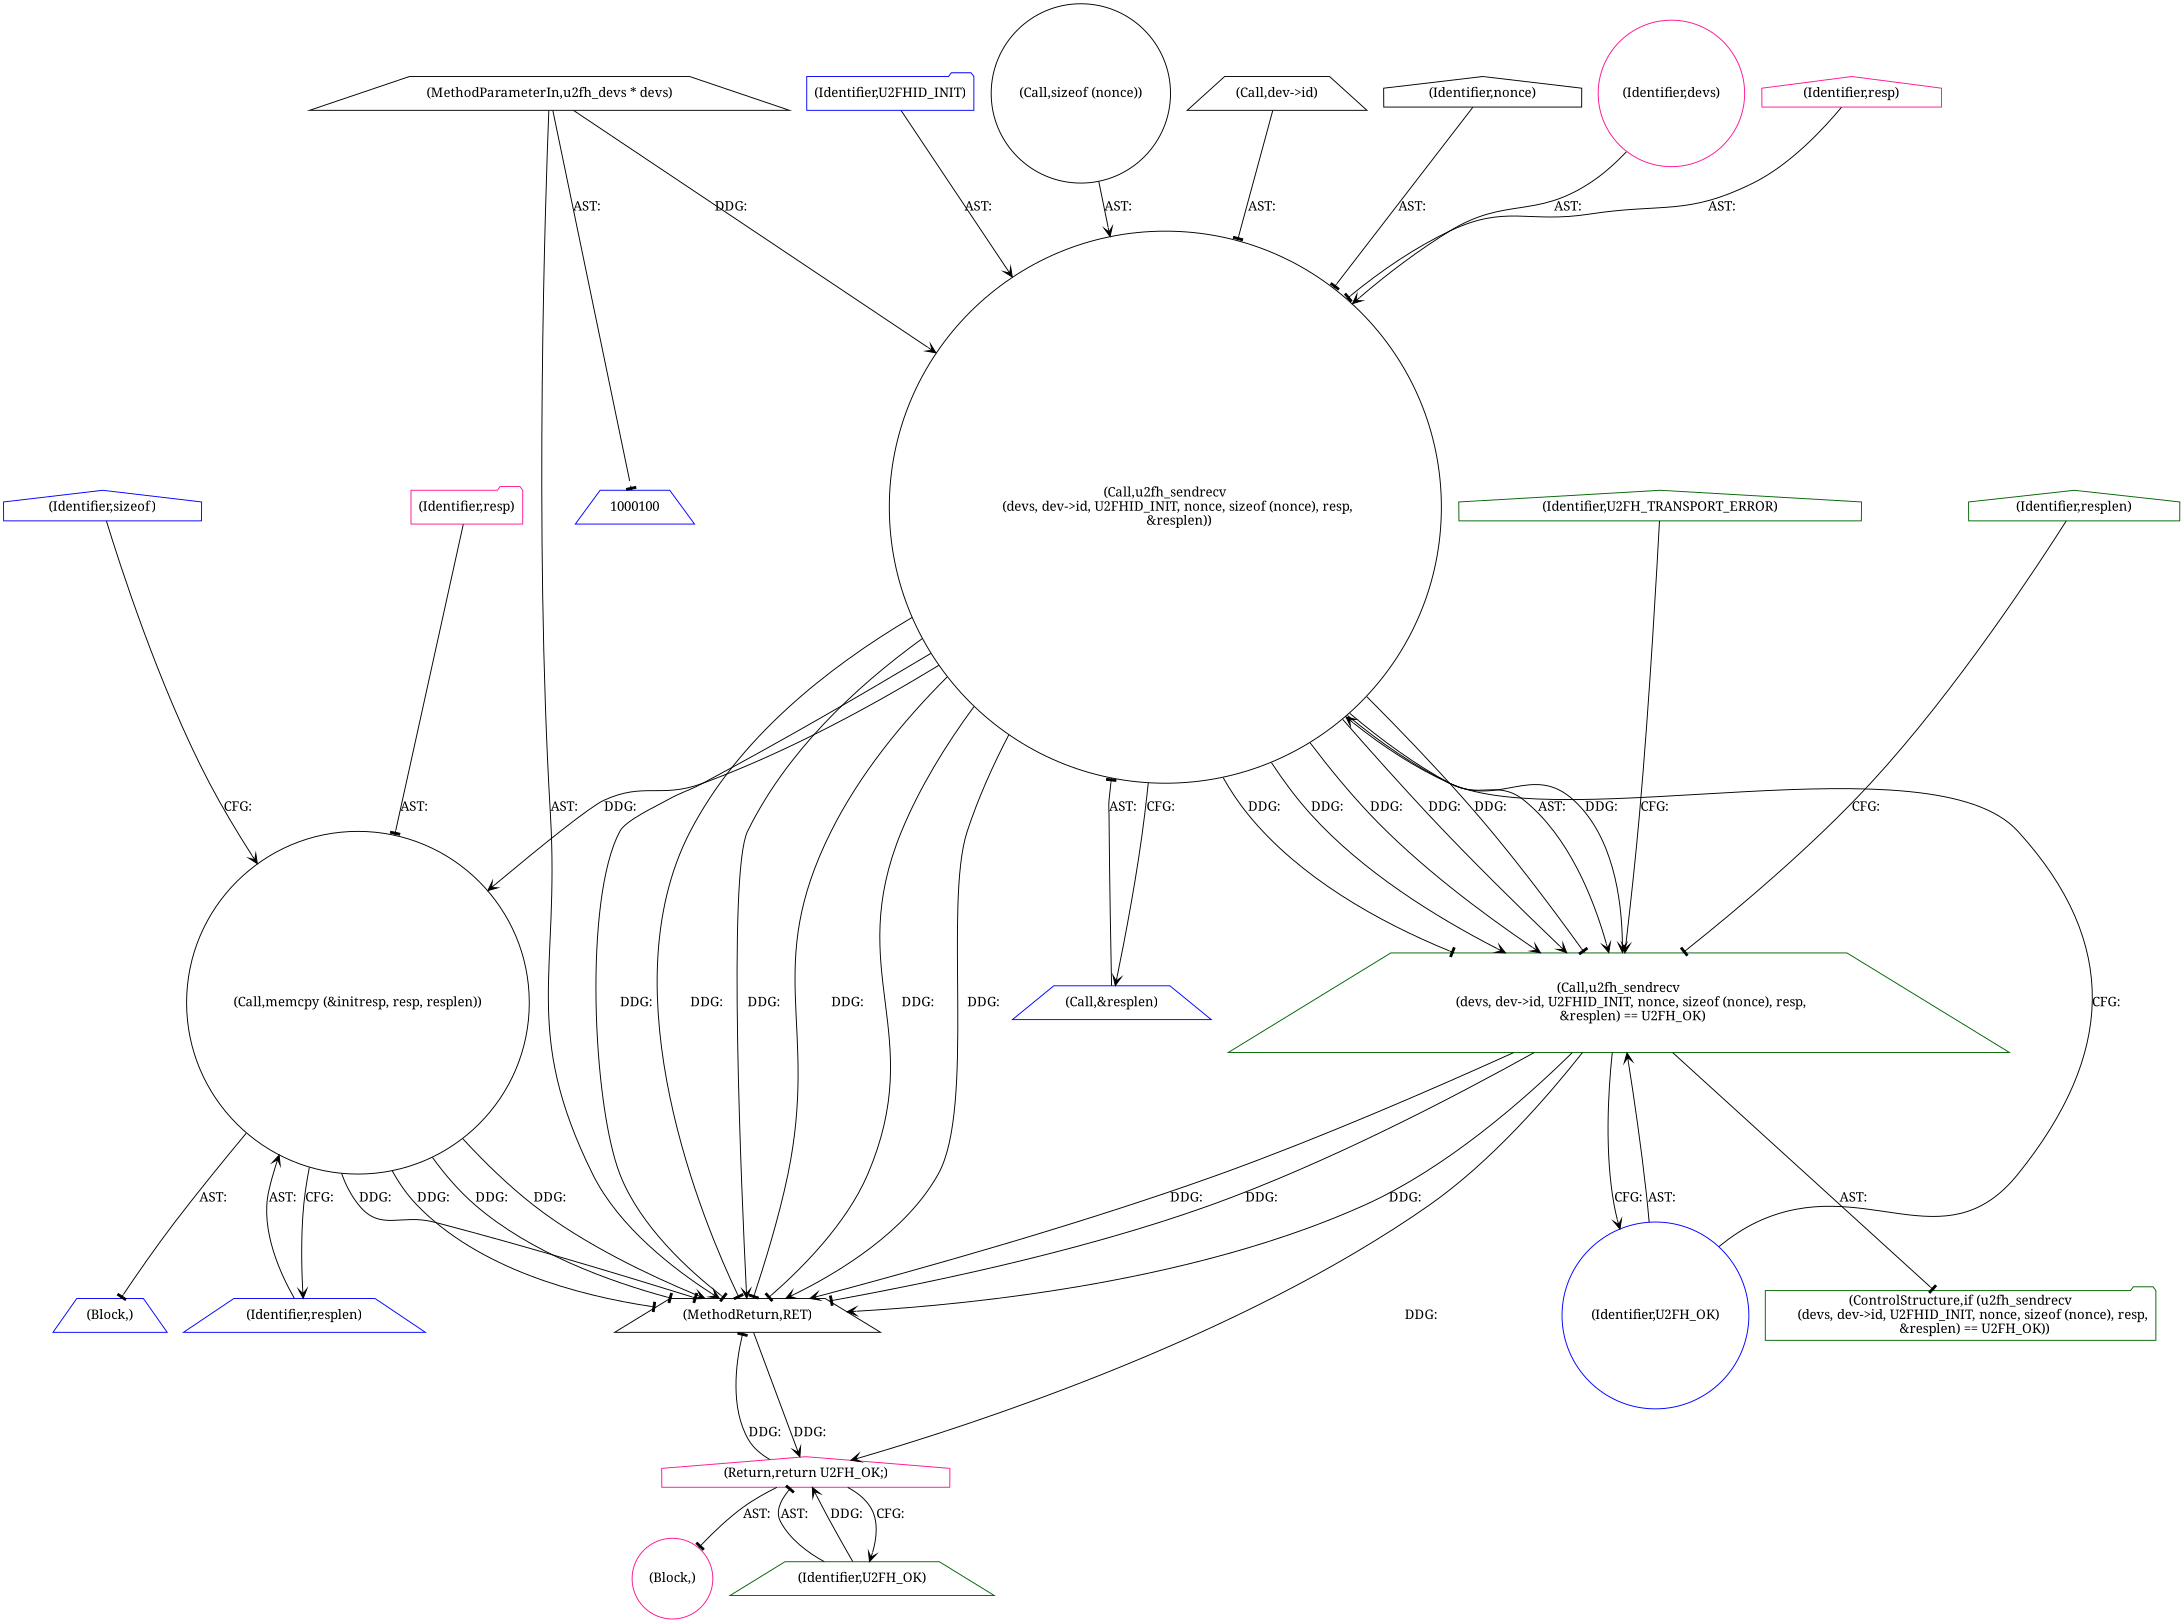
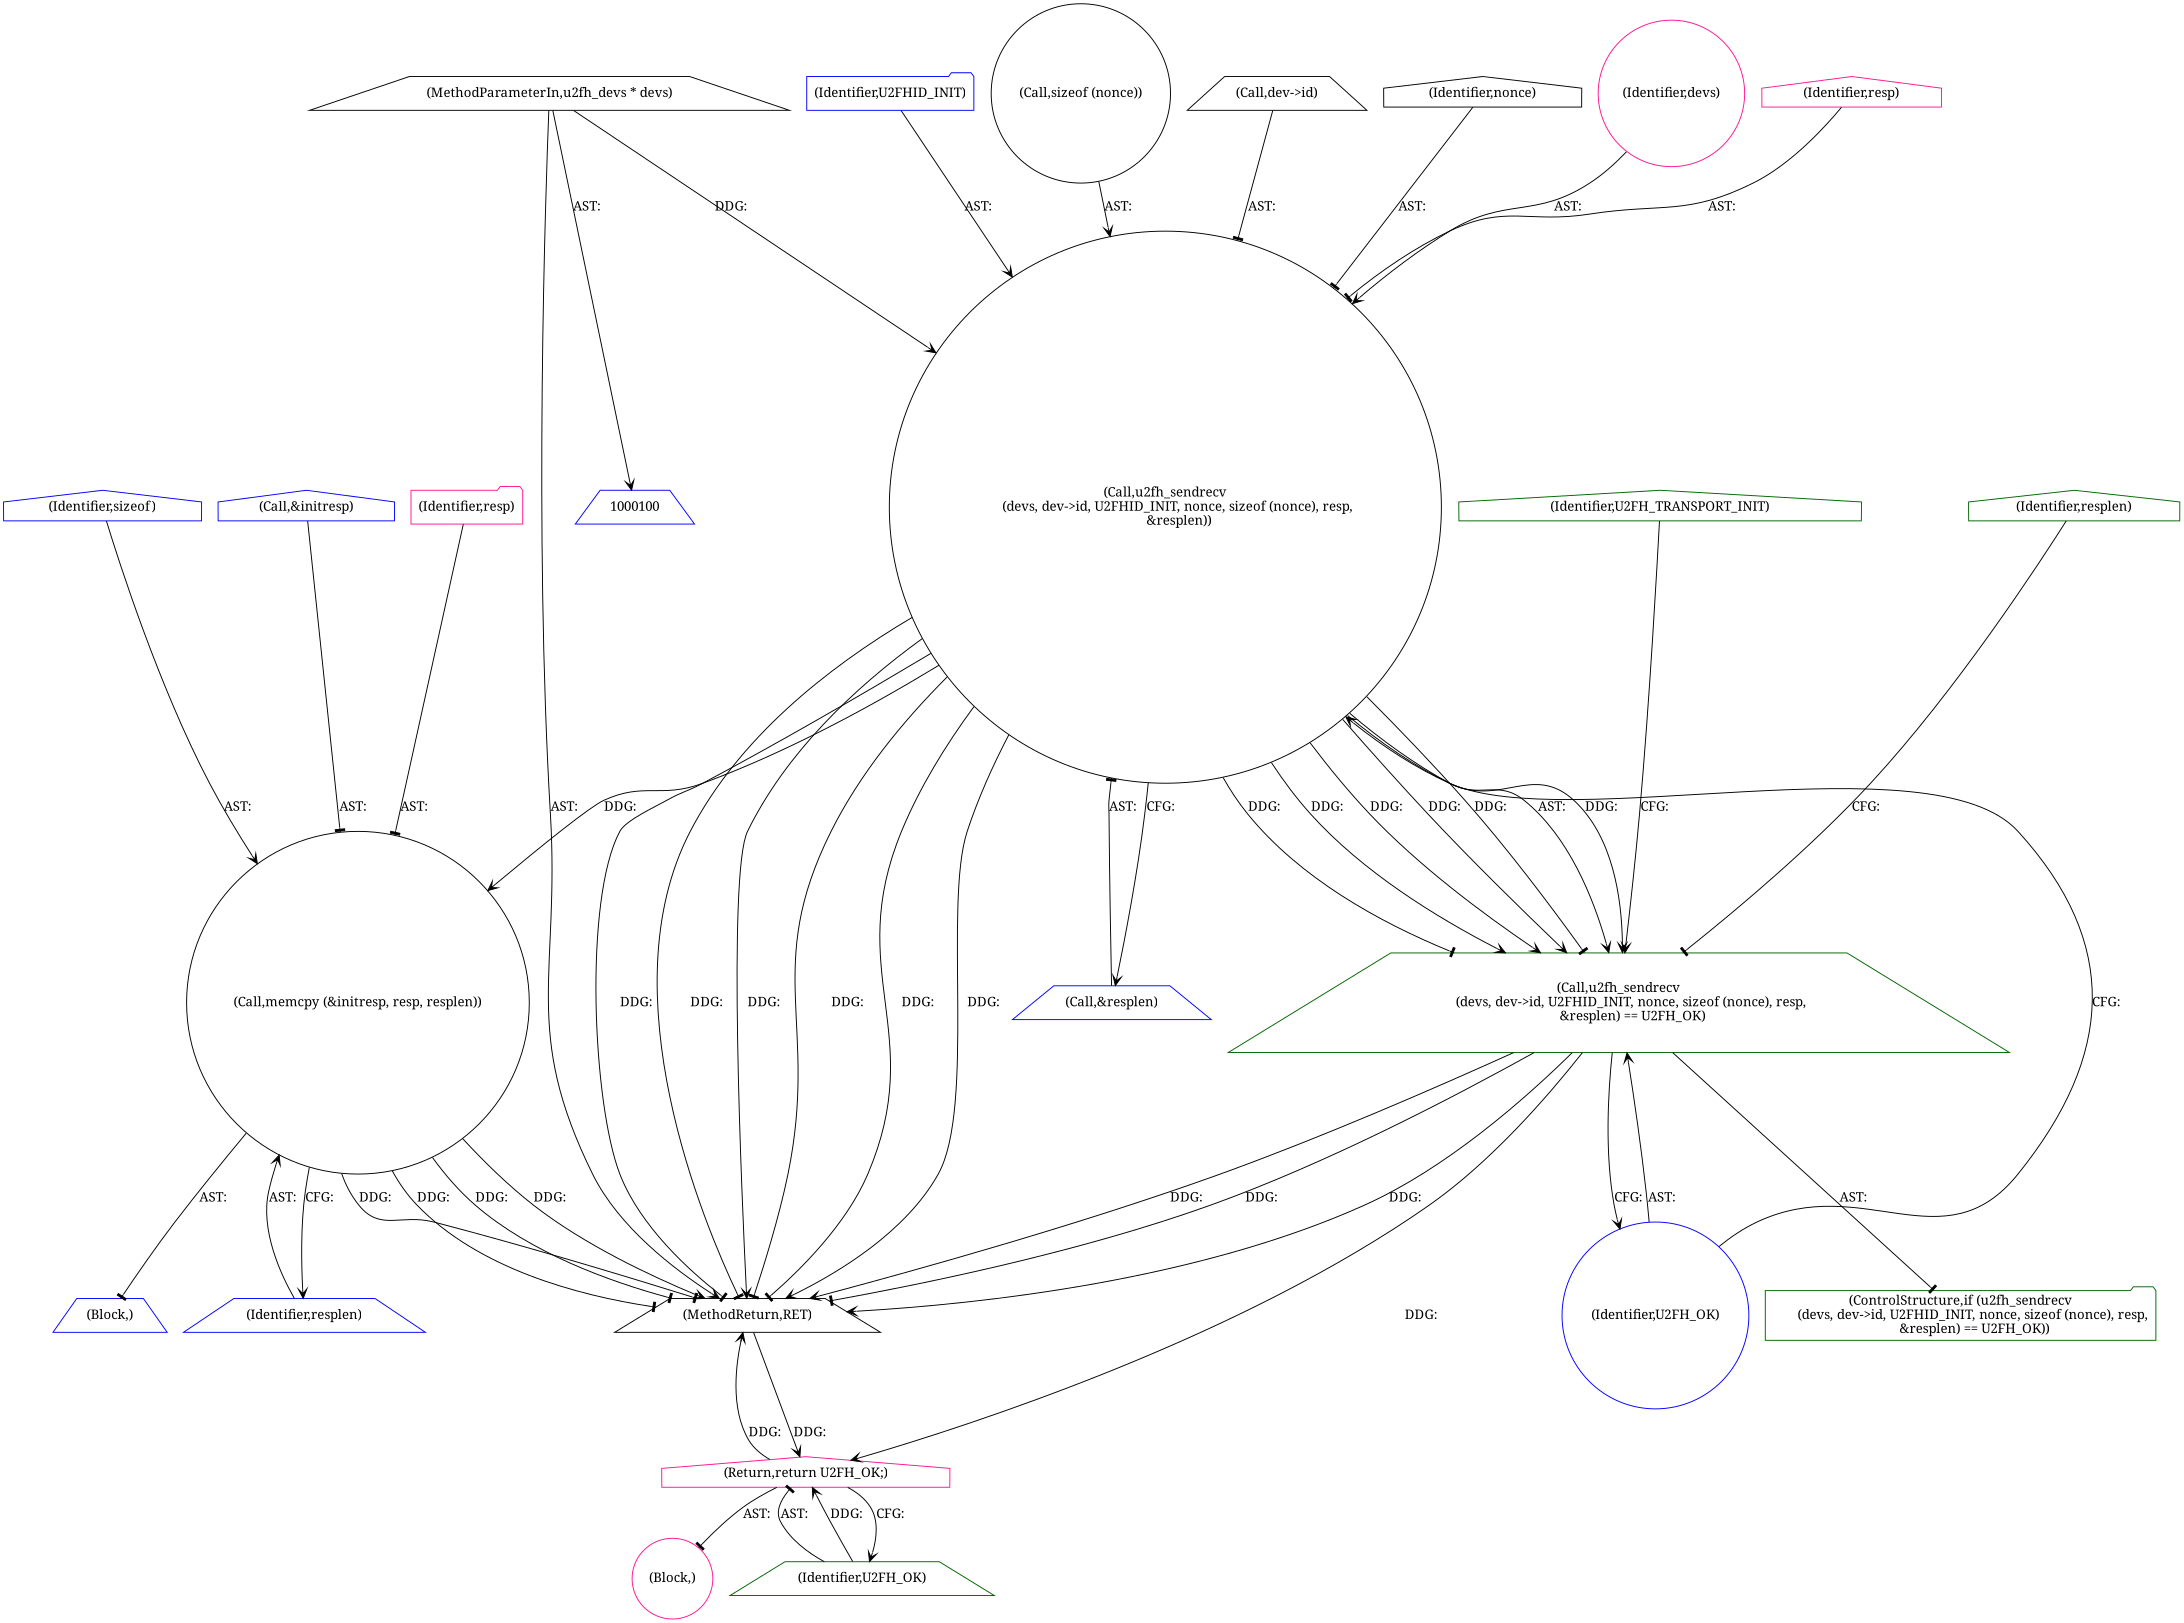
edge "(MethodParameterIn,u2fh_devs * devs)" -> "1000100": arrowhead tee -> vee
node "(Call,&initresp)": added
node "(Identifier,U2FH_TRANSPORT_ERROR)": label "(Identifier,U2FH_TRANSPORT_ERROR)" -> "(Identifier,U2FH_TRANSPORT_INIT)"
edge "(Identifier,sizeof)" -> "(Call,memcpy (&initresp, resp, resplen))": label "CFG: " -> "AST: "
edge "(Return,return U2FH_OK;)" -> "(MethodReturn,RET)": arrowhead tee -> vee
